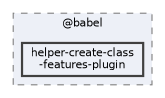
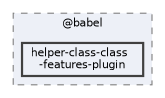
node "helper-create-class -features-plugin": label "helper-create-class -features-plugin" -> "helper-class-class -features-plugin"
